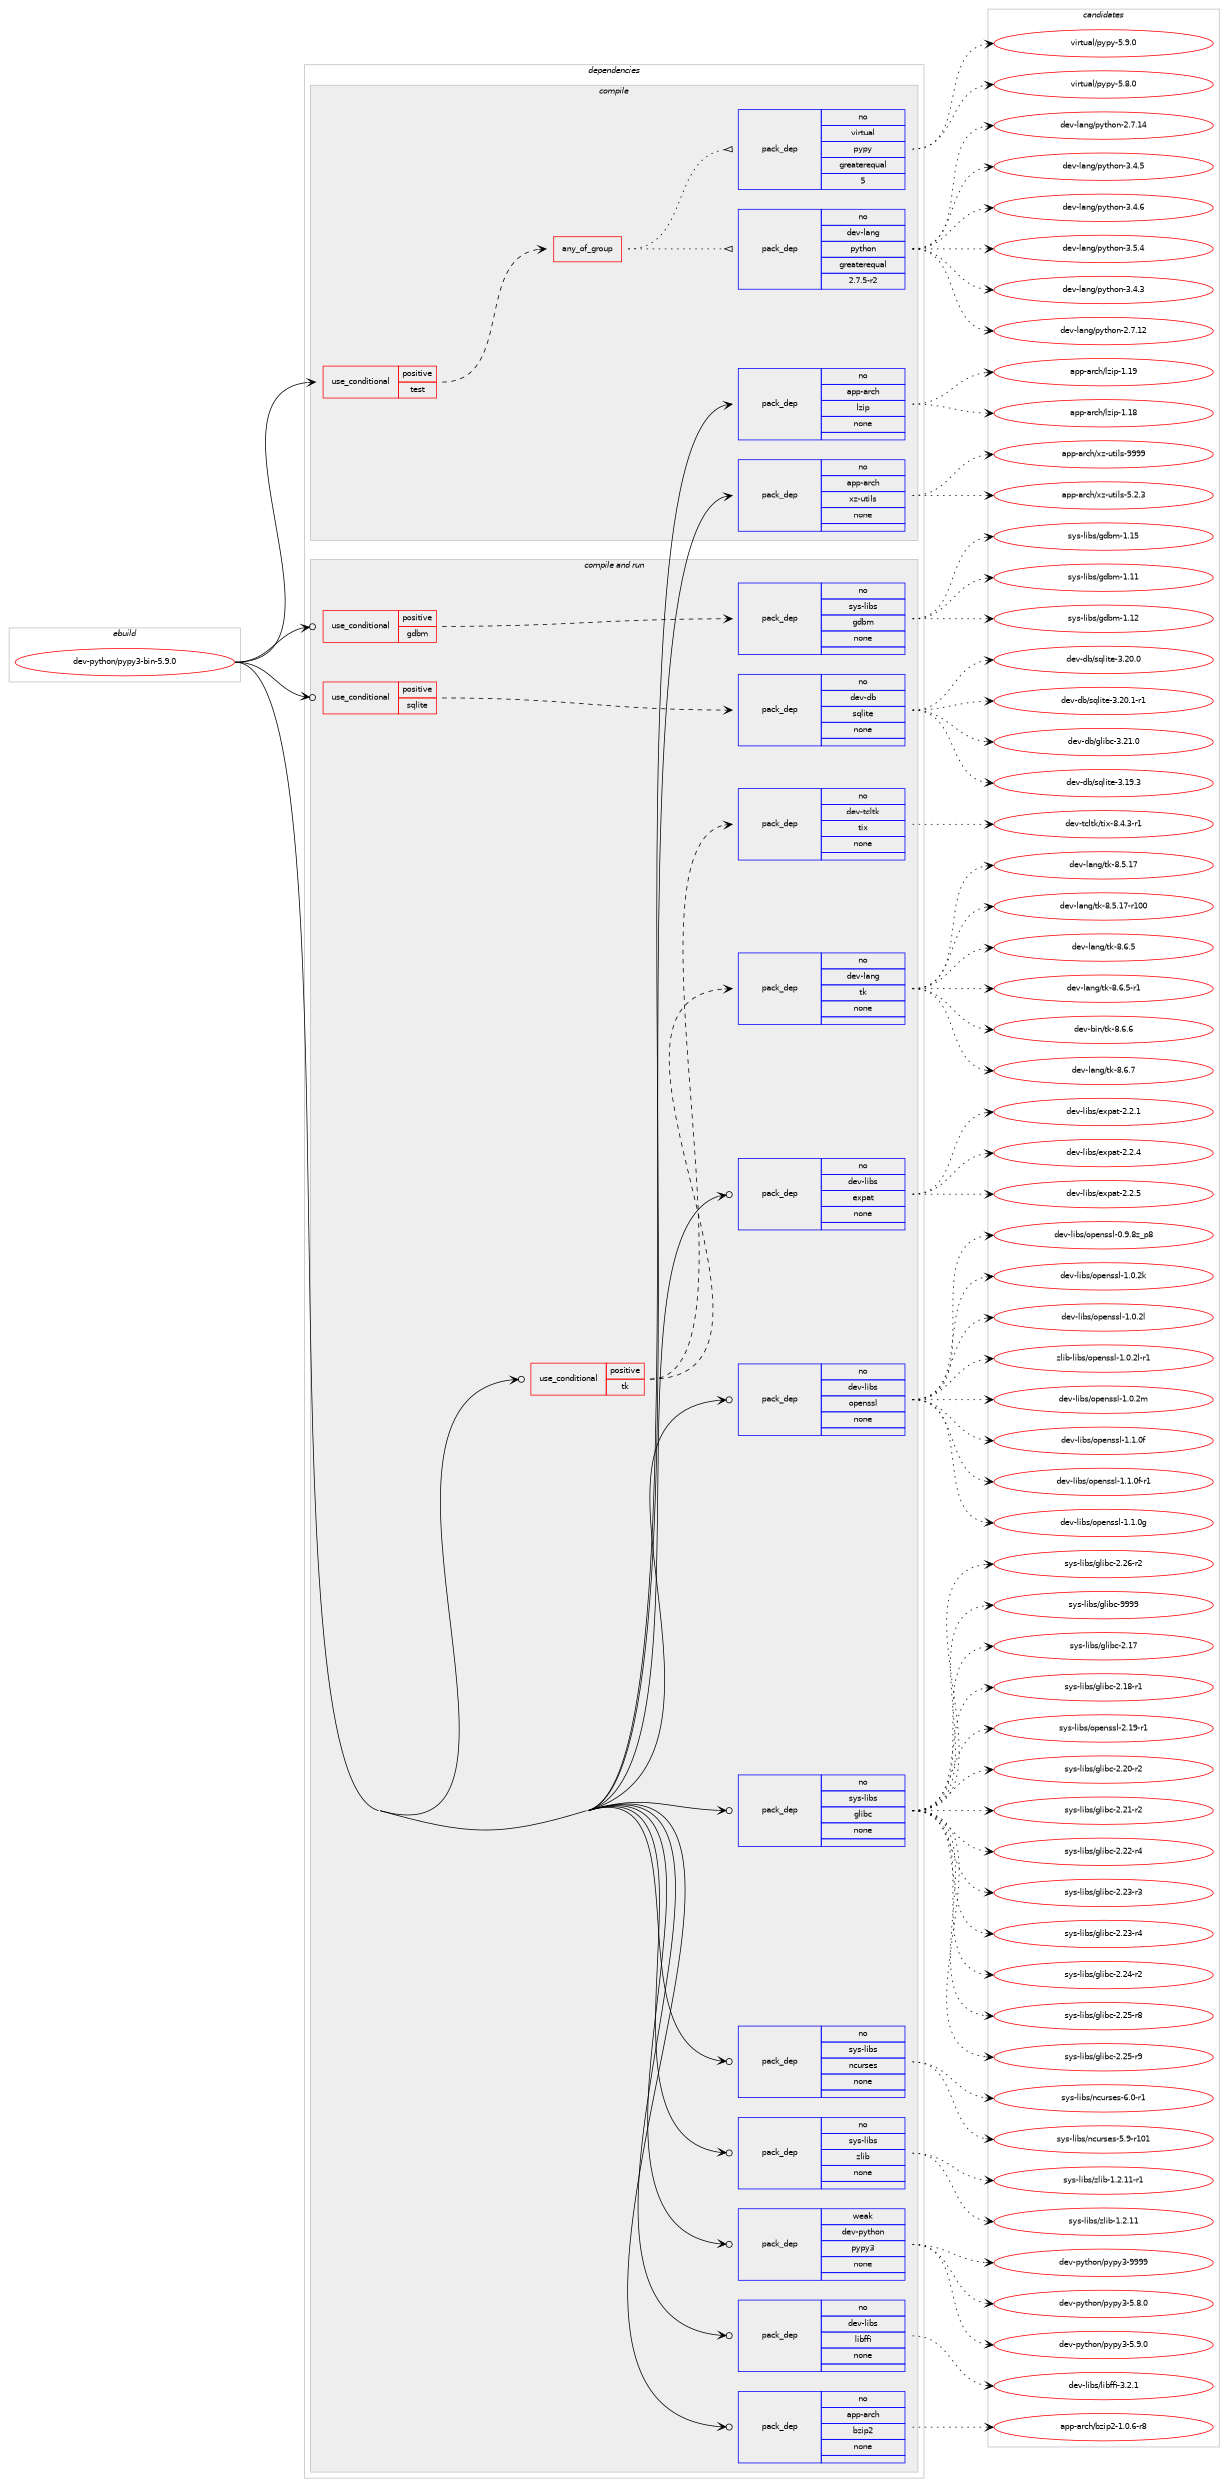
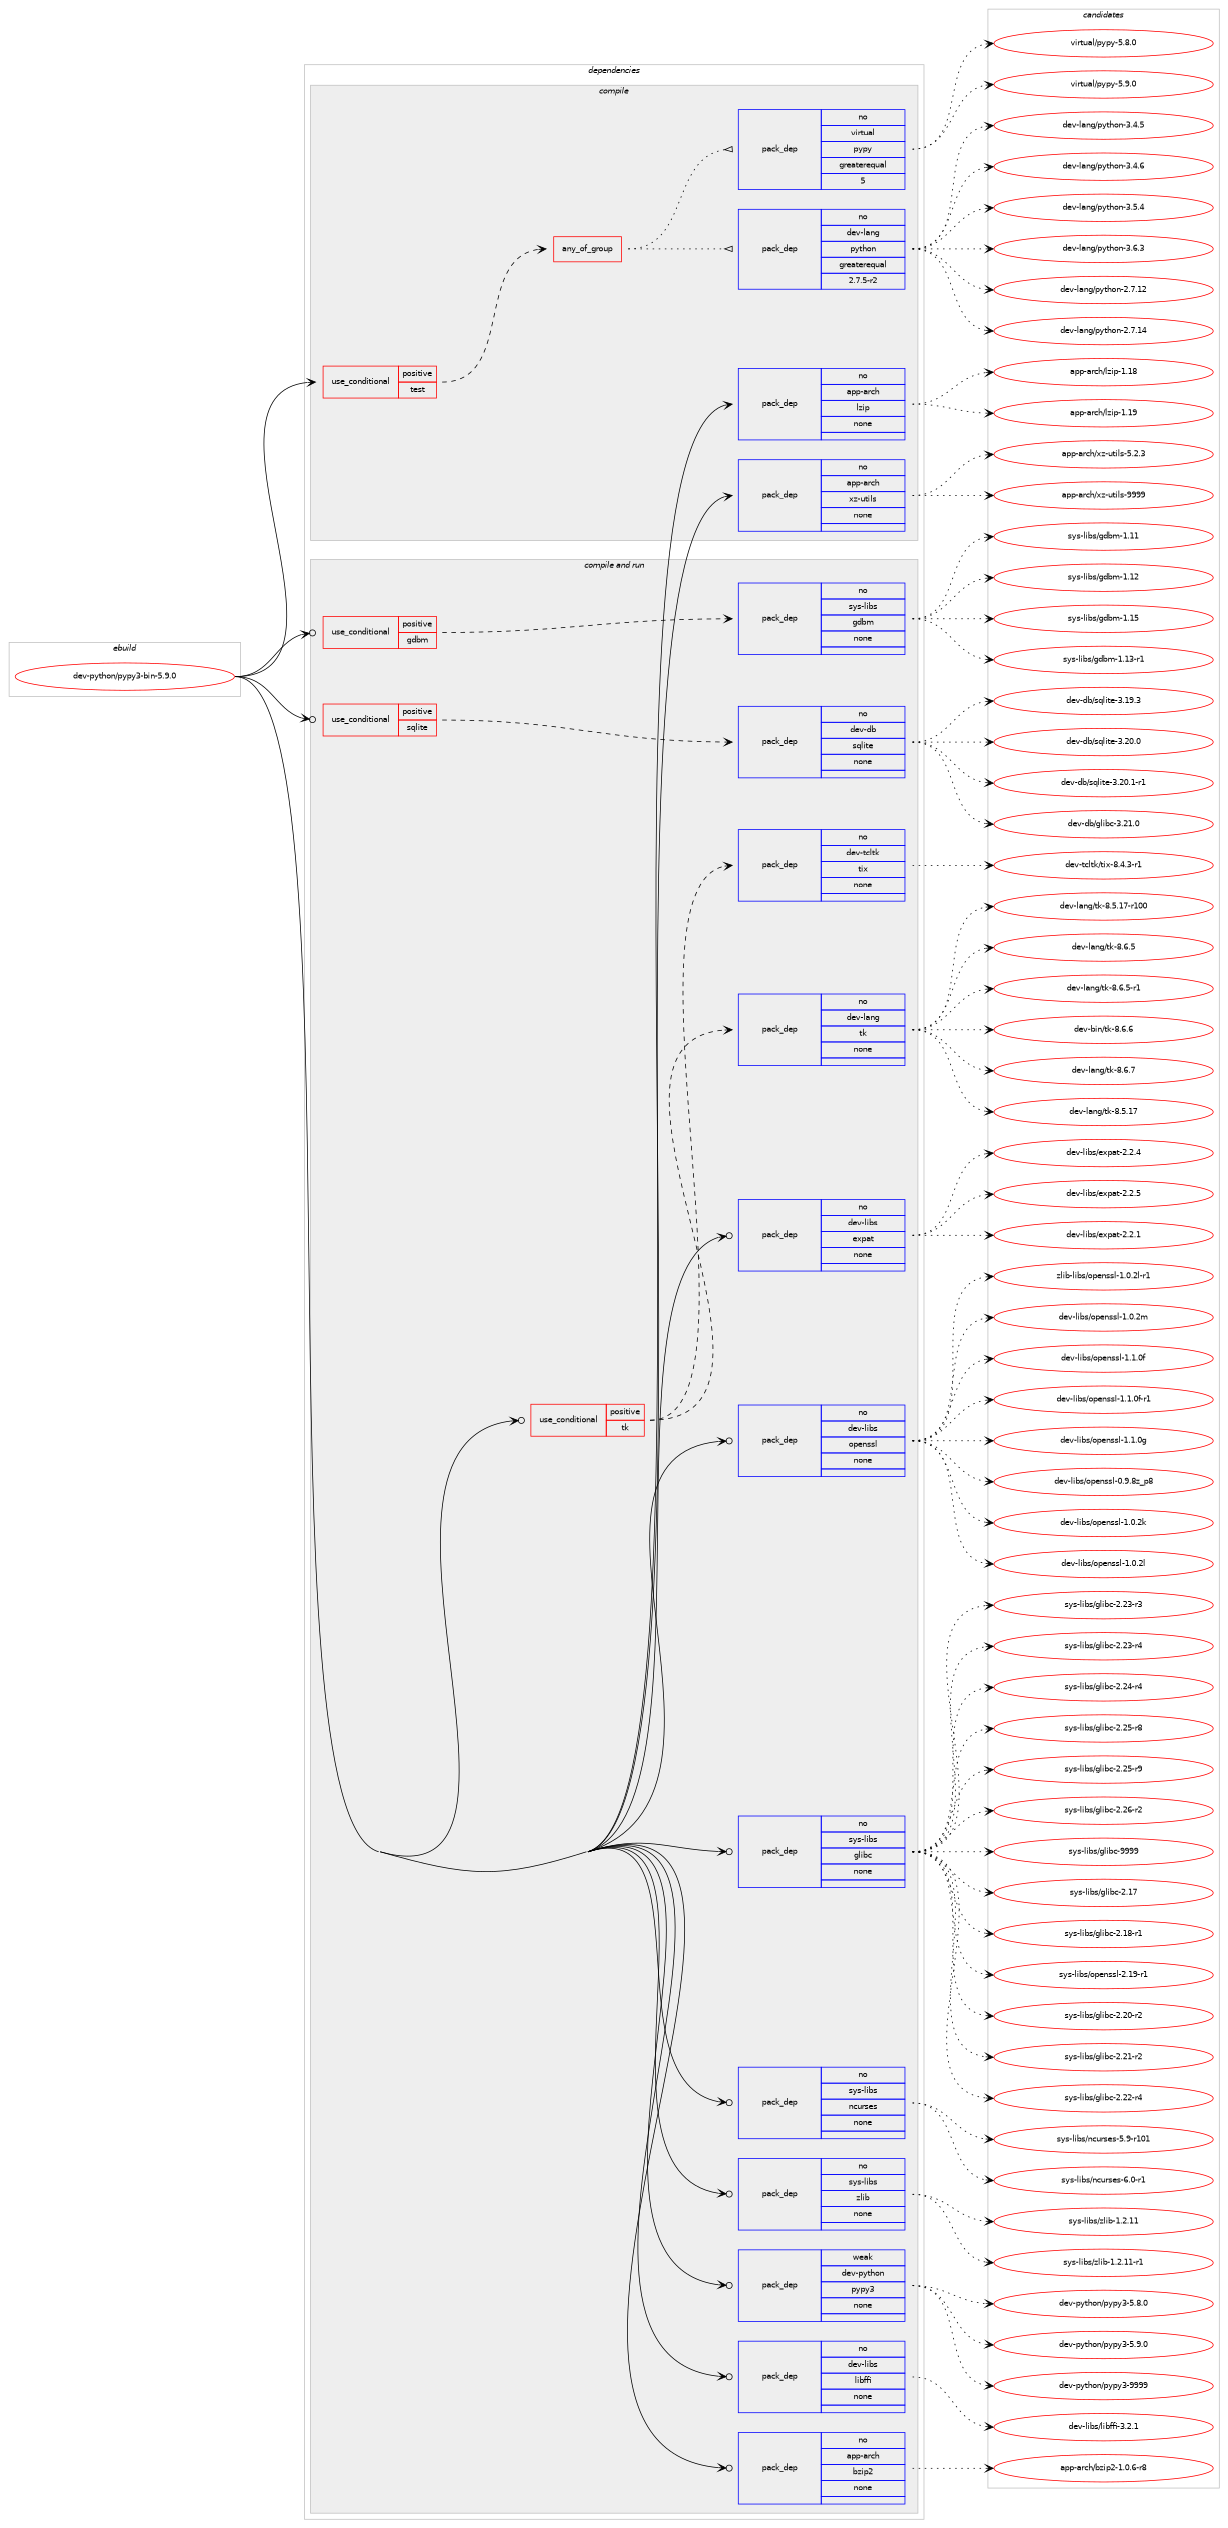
node "dev-lang/python-3.4.3": label "dev-lang/python-3.4.3" -> "dev-lang/python-3.6.3"
node "sys-libs/gdbm-1.13-r1": added
node "sys-libs/glibc-2.24-r2": label "sys-libs/glibc-2.24-r2" -> "sys-libs/glibc-2.24-r4"
